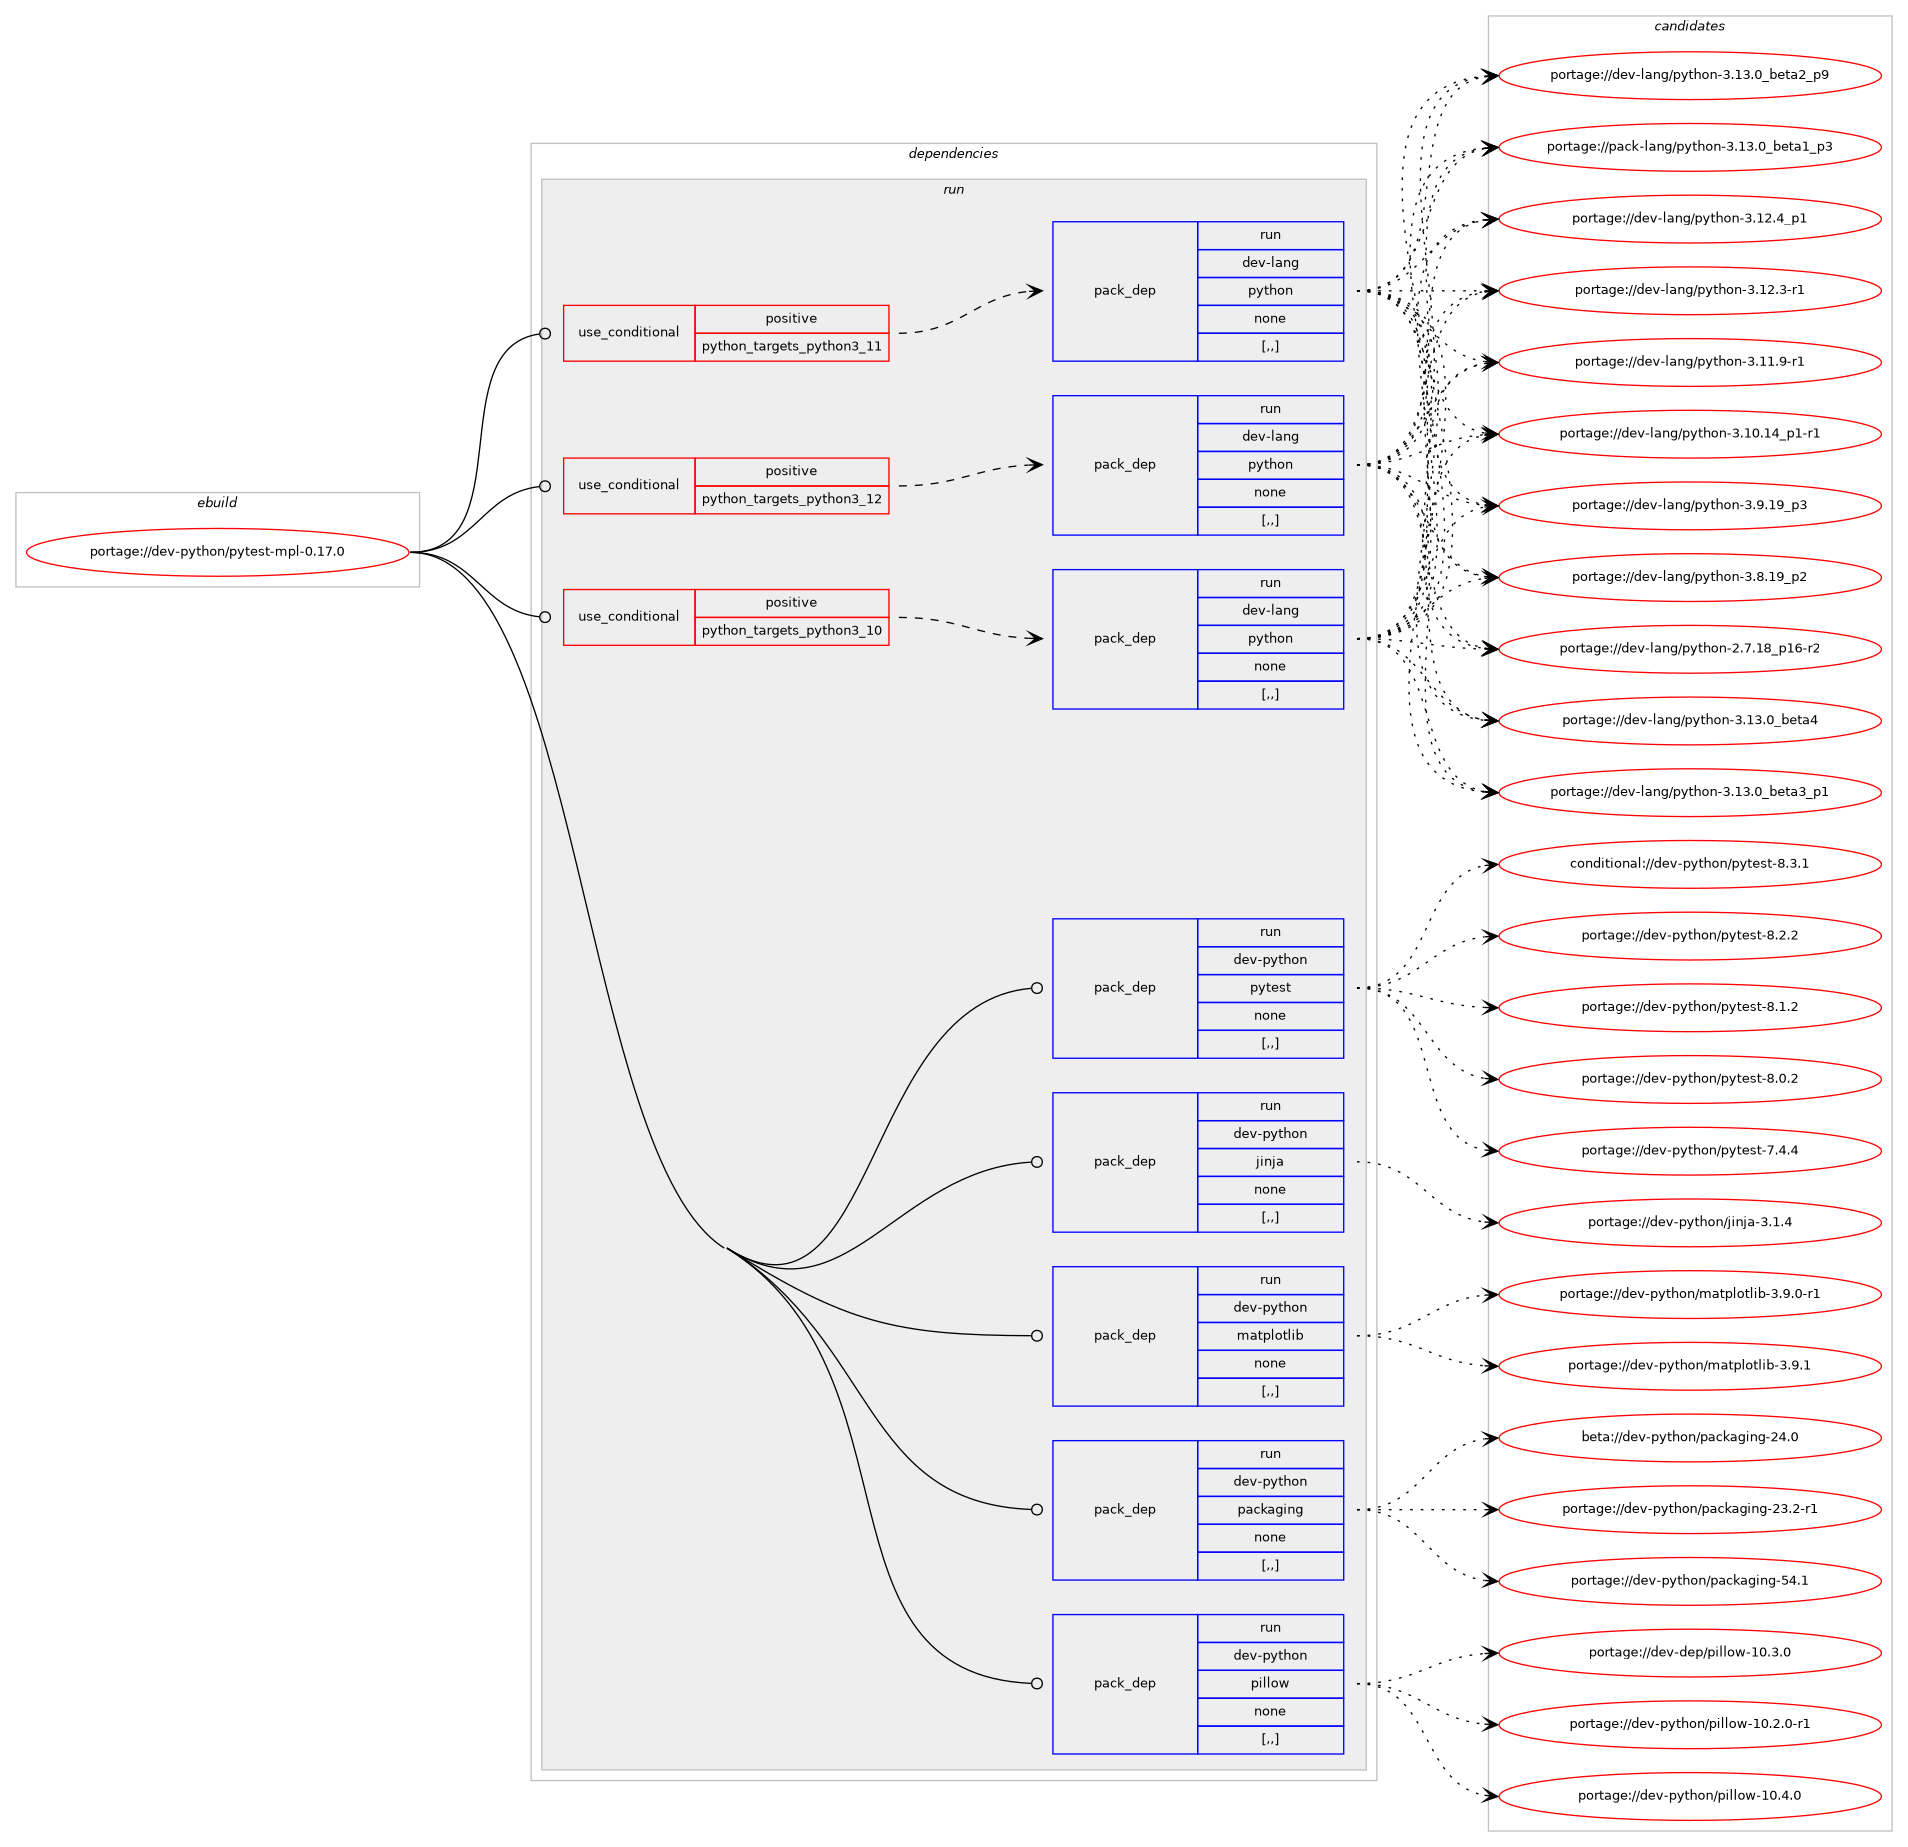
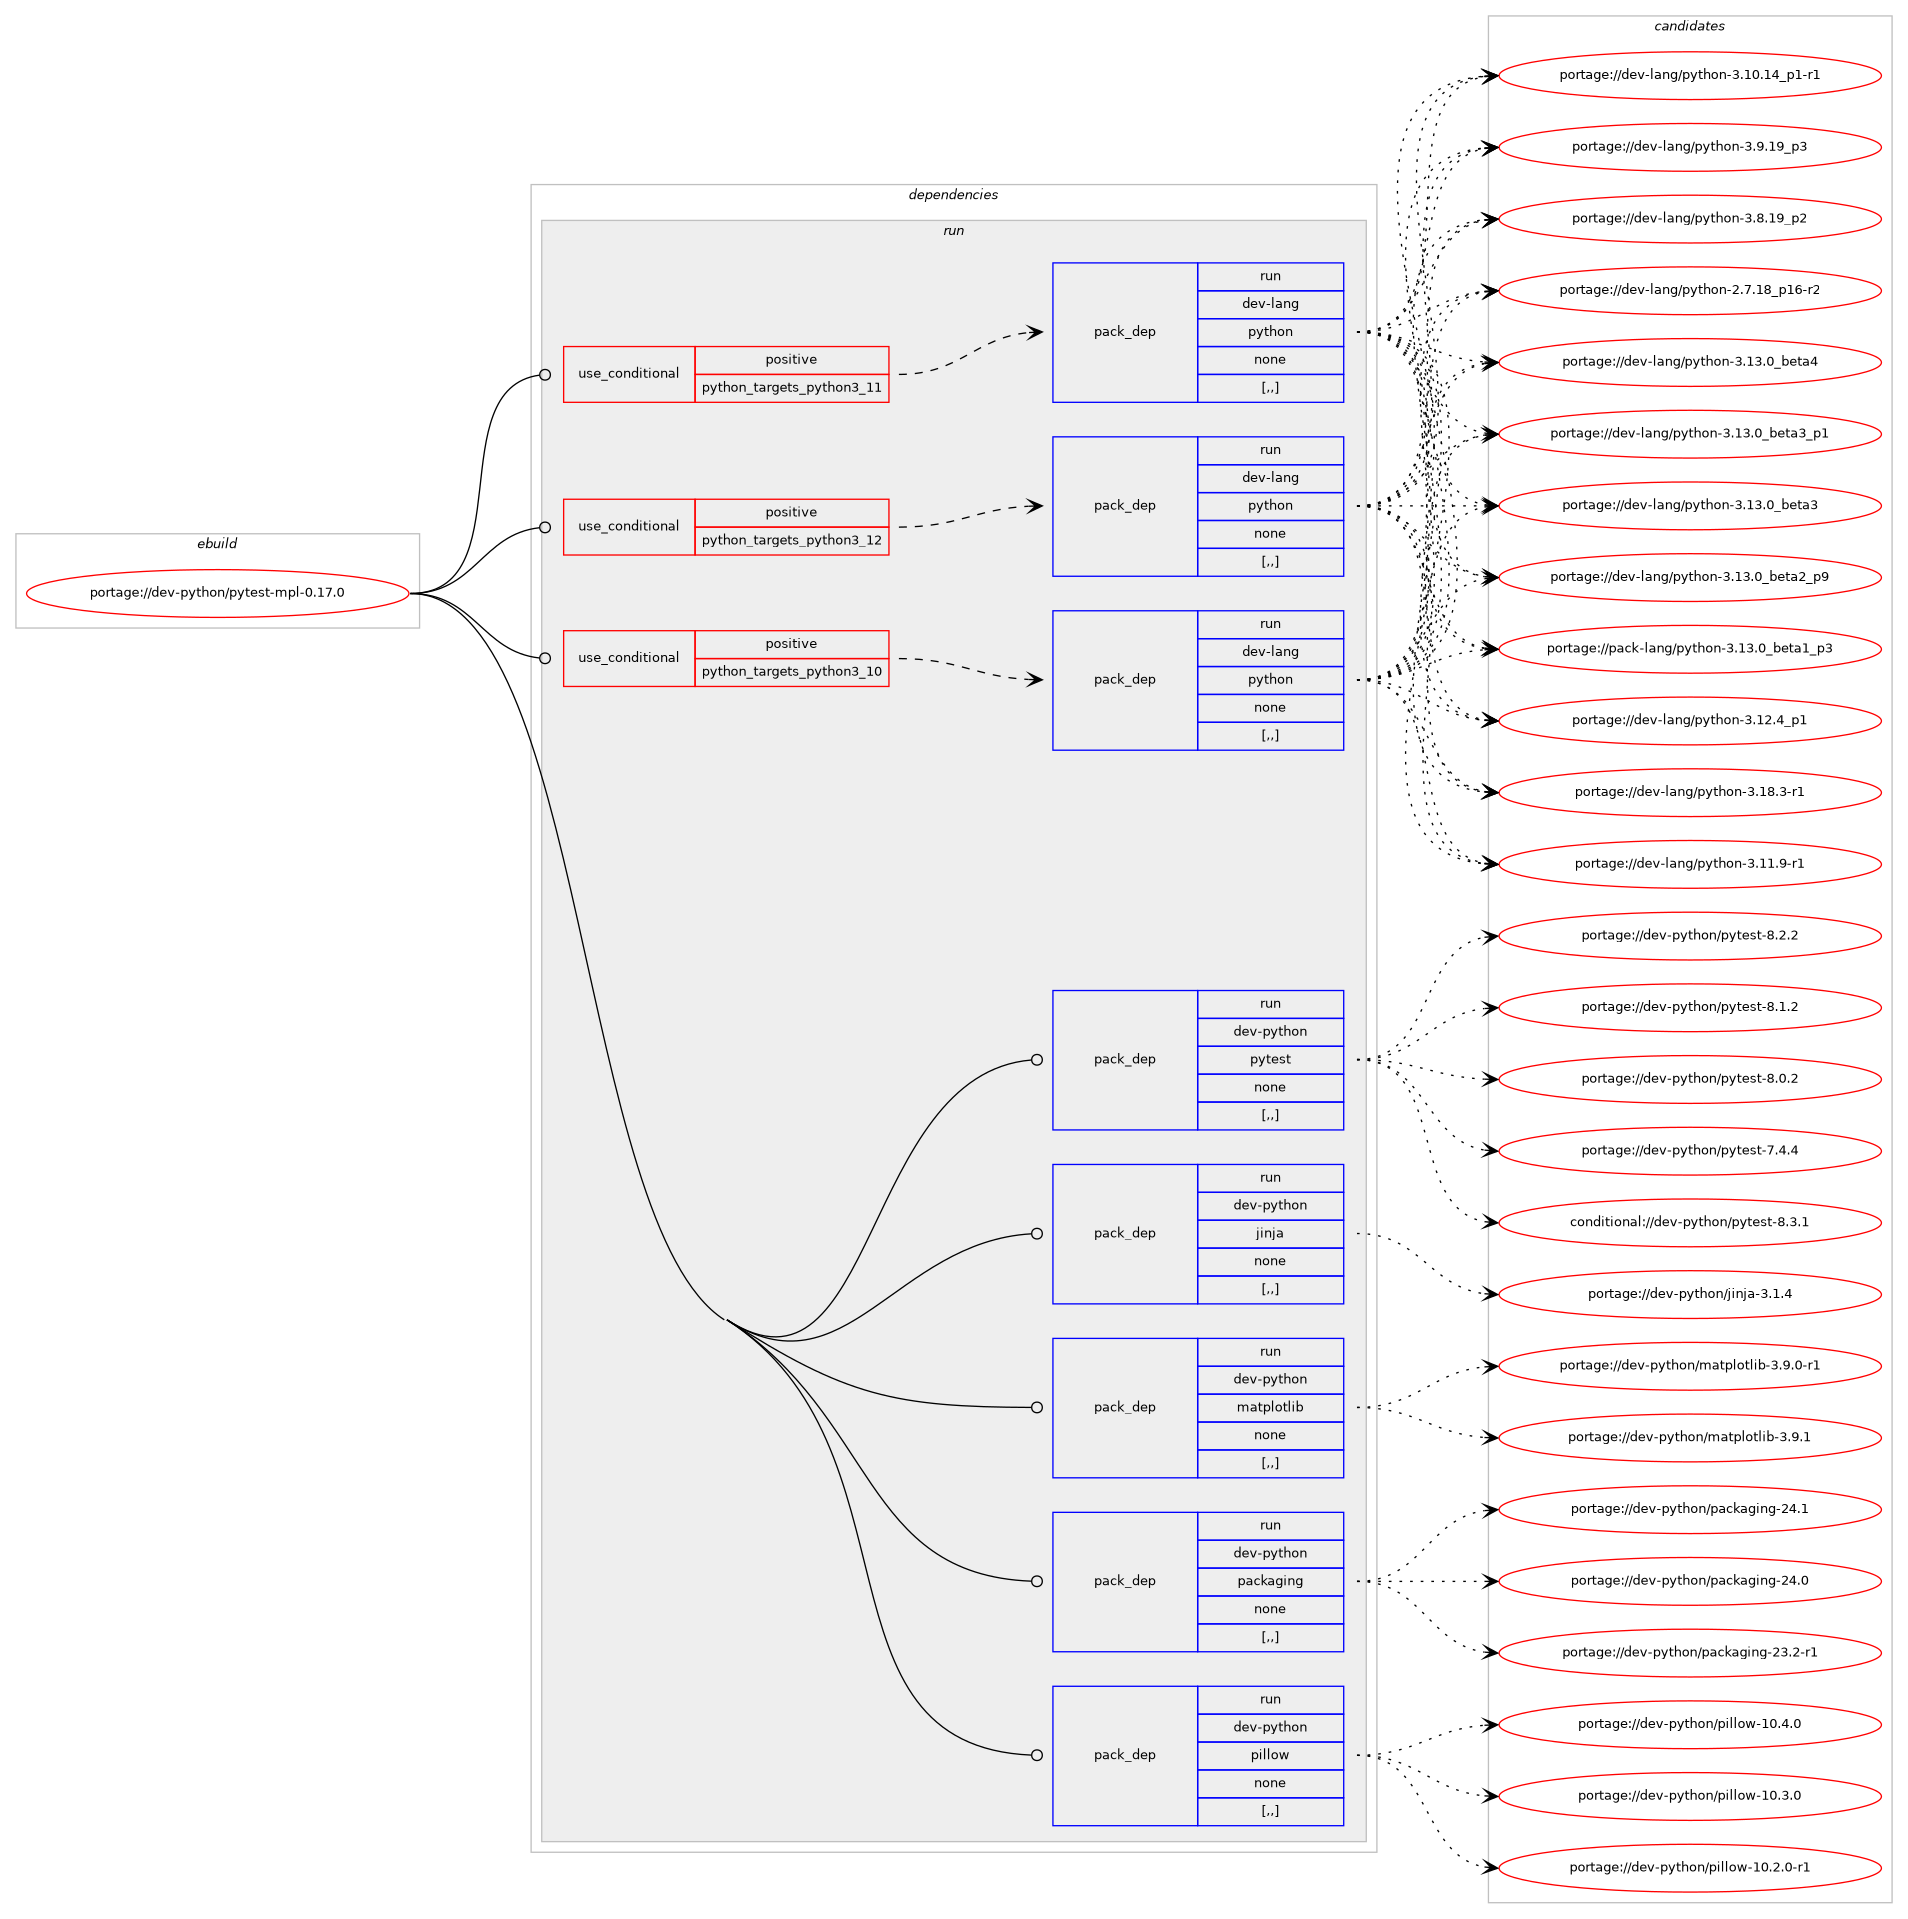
node "portage://dev-lang/python-3.12.3-r1": label "portage://dev-lang/python-3.12.3-r1" -> "portage://dev-lang/python-3.18.3-r1"
node "portage://dev-lang/python-3.13.0_beta3": added
node "beta://dev-python/packaging-24.0": label "beta://dev-python/packaging-24.0" -> "portage://dev-python/packaging-24.0"
node "portage://dev-python/packaging-54.1": label "portage://dev-python/packaging-54.1" -> "portage://dev-python/packaging-24.1"
node "portage://dev-dep/pillow-10.3.0": label "portage://dev-dep/pillow-10.3.0" -> "portage://dev-python/pillow-10.3.0"
